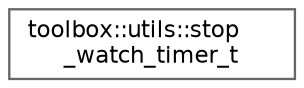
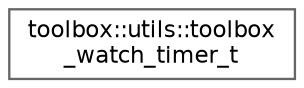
node "toolbox::utils::stop _watch_timer_t": label "toolbox::utils::stop _watch_timer_t" -> "toolbox::utils::toolbox _watch_timer_t"
